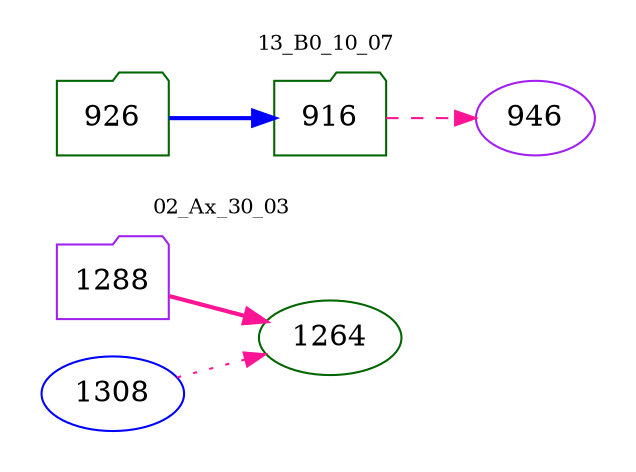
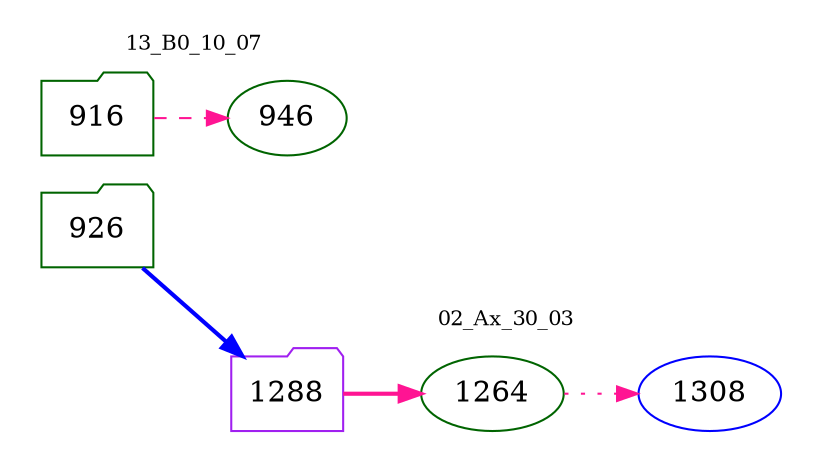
edge "926" -> "916": now "926" -> "1288"
node "946": color purple -> darkgreen
edge "1308" -> "1264": reversed
